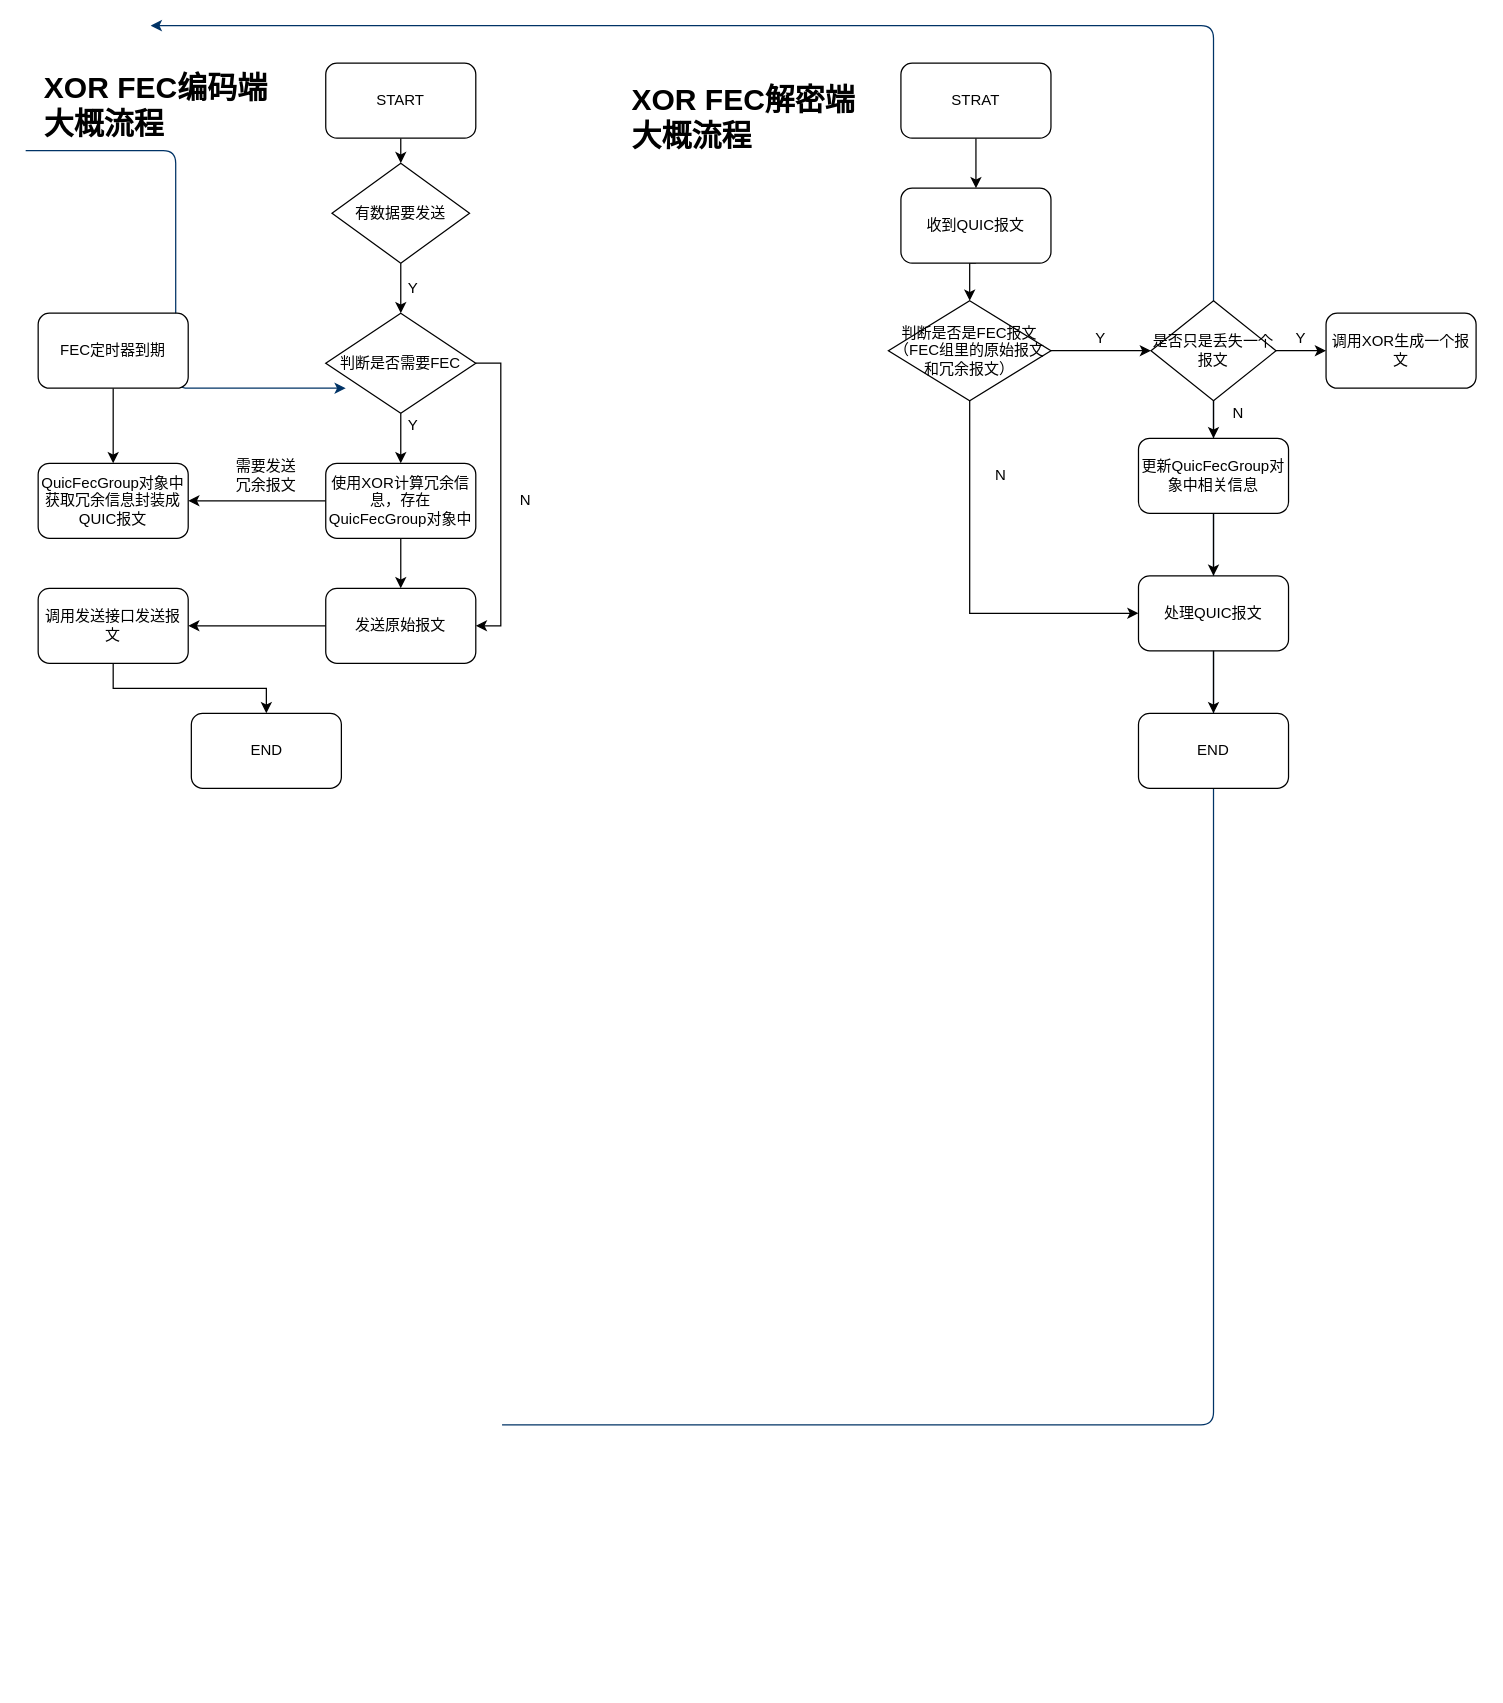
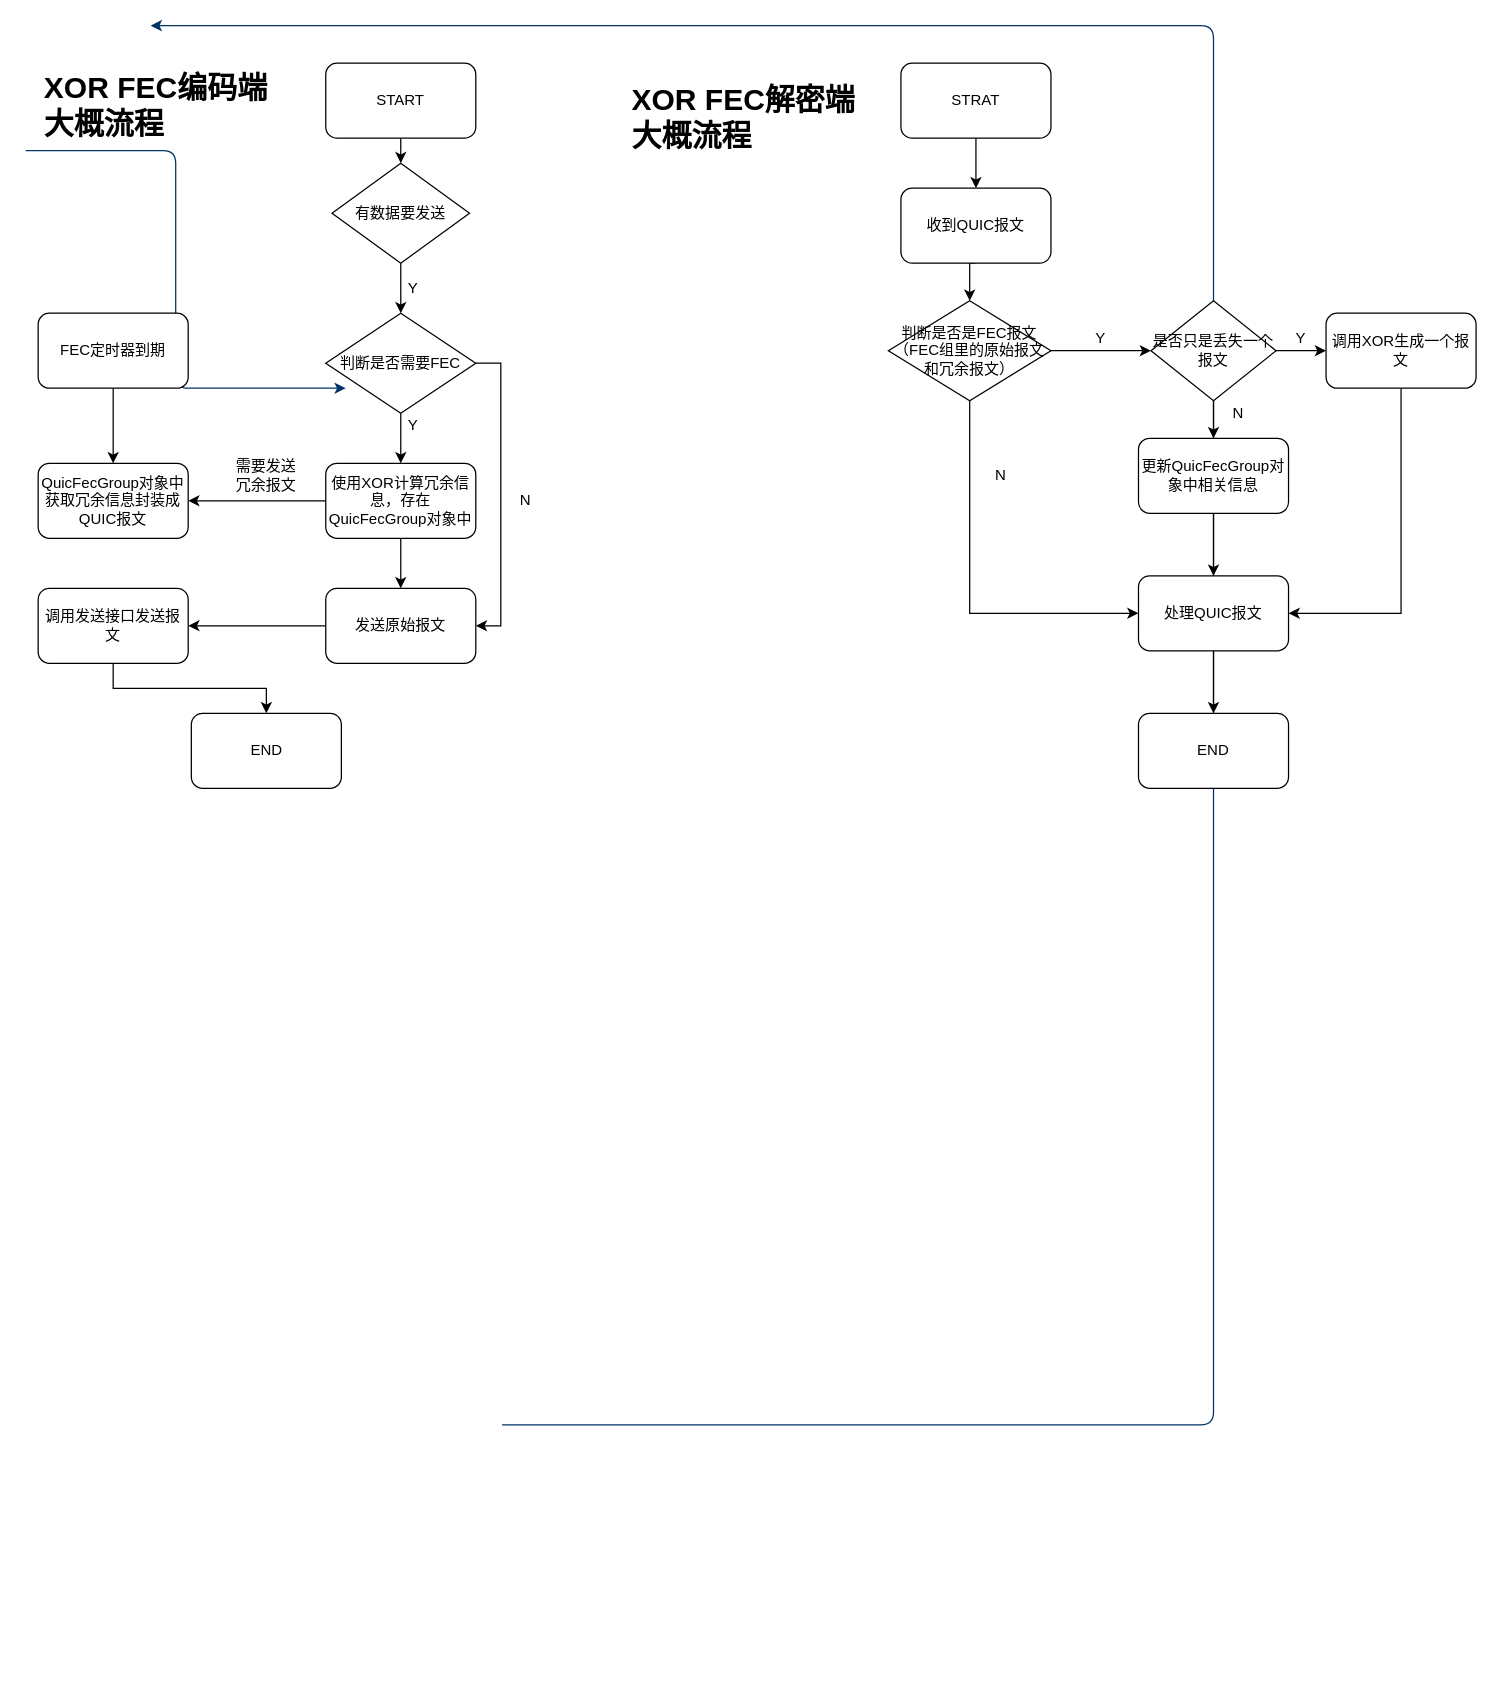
edge "调用XOR生成一个报文" -> "处理QUIC报文": added
